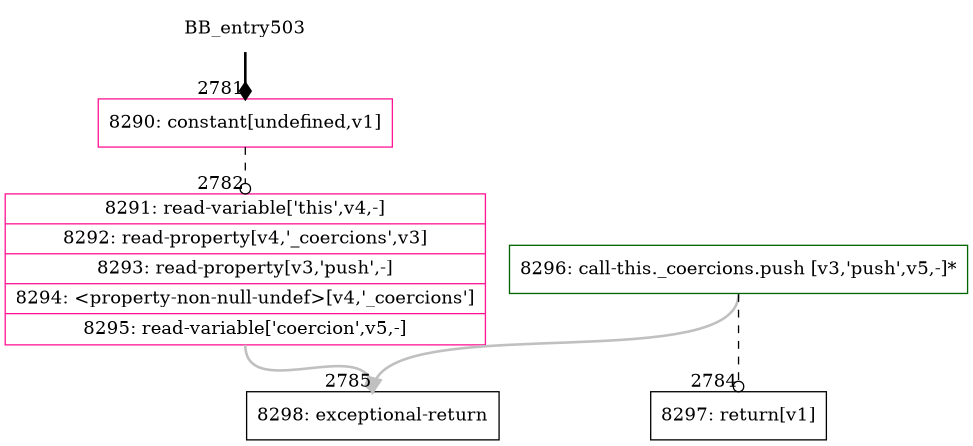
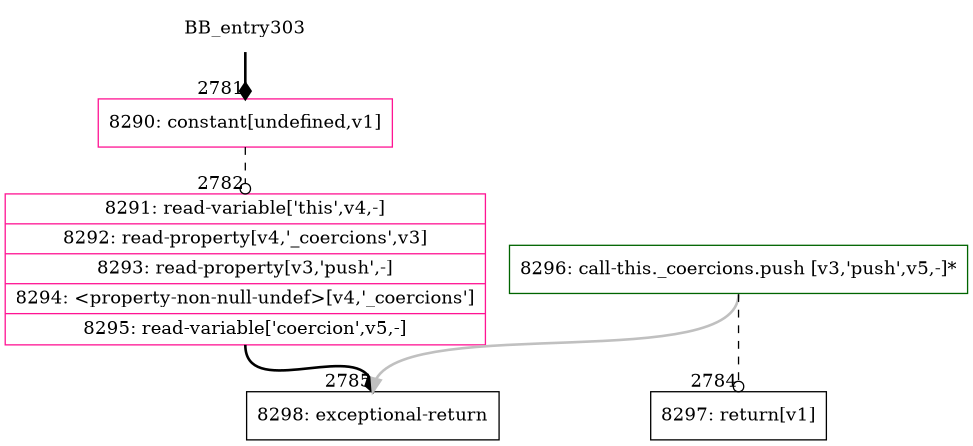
node "BB_entry503": label "BB_entry503" -> "BB_entry303"
edge "8291: read-variable['this',v4,-]" -> "8298: exceptional-return": color gray -> black
